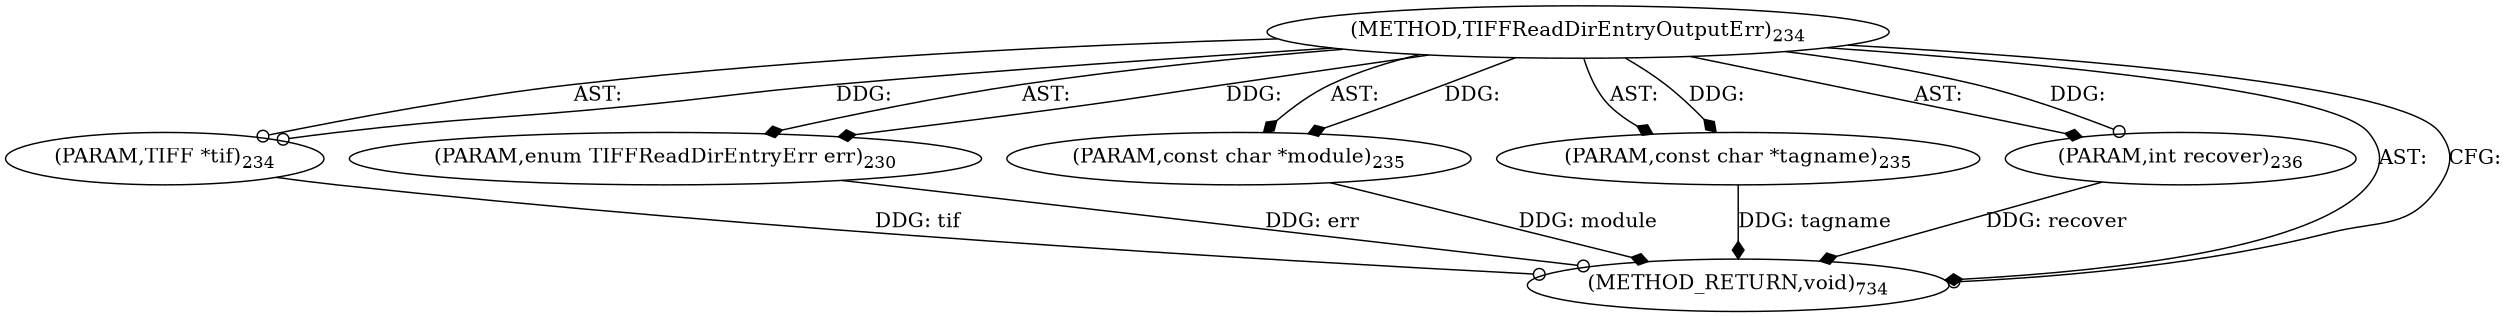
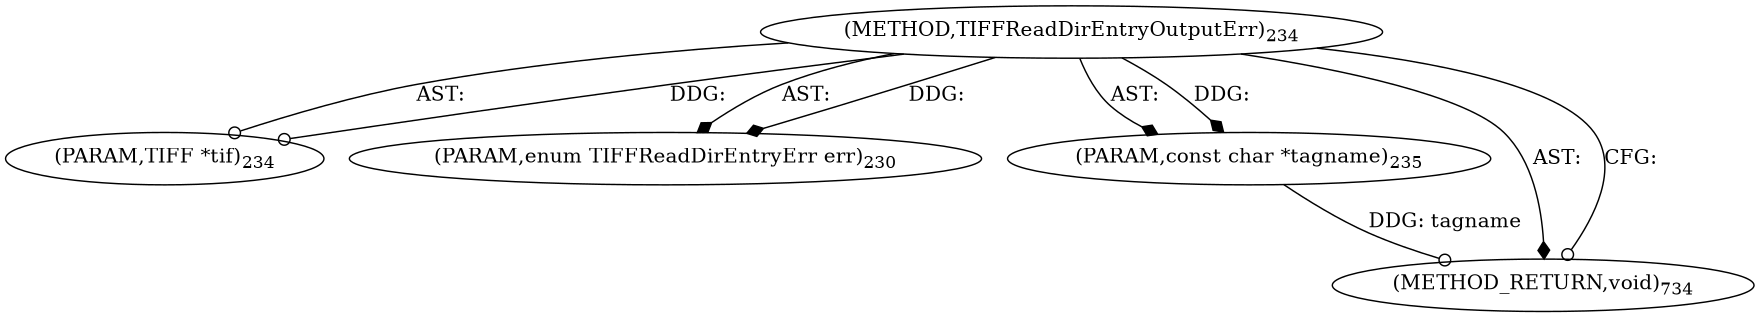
node "(PARAM,const char *module)": removed
node "(PARAM,int recover)": removed
edge "(PARAM,const char *tagname)" -> "(METHOD_RETURN,void)": arrowhead diamond -> odot
edge "(PARAM,enum TIFFReadDirEntryErr err)" -> "(METHOD_RETURN,void)": removed, label "DDG: err"
edge "(PARAM,TIFF *tif)" -> "(METHOD_RETURN,void)": removed, label "DDG: tif"
